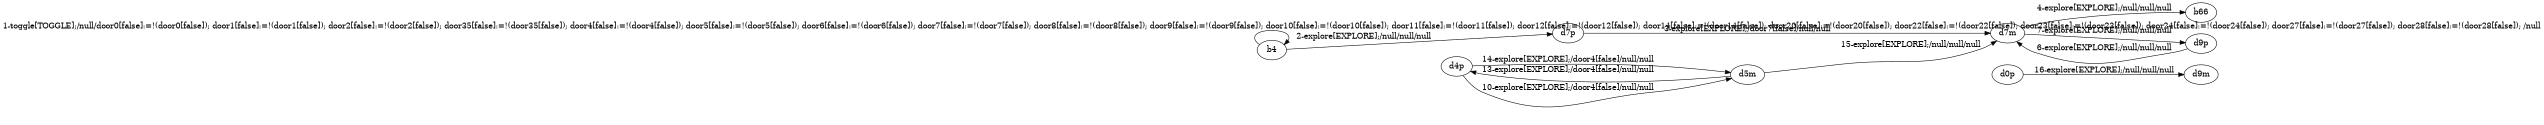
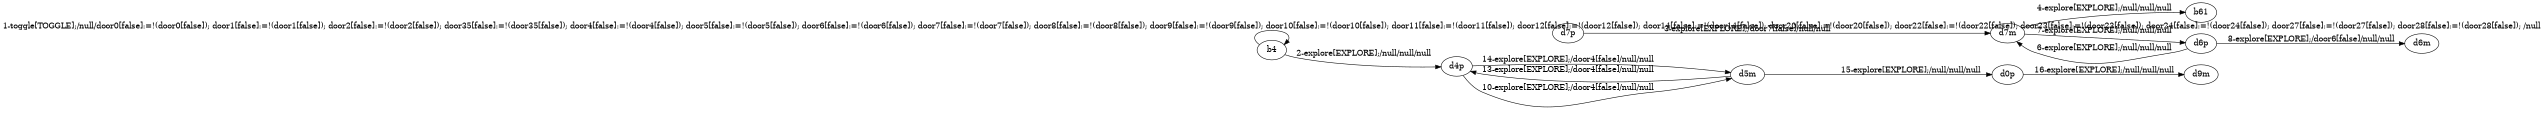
node "b66": label "b66" -> "b61"
edge "b4" -> "d7p": now "b4" -> "d4p"
node "d9p": label "d9p" -> "d6p"
node "d6m": added
edge "d5m" -> "d7m": now "d5m" -> "d0p"
